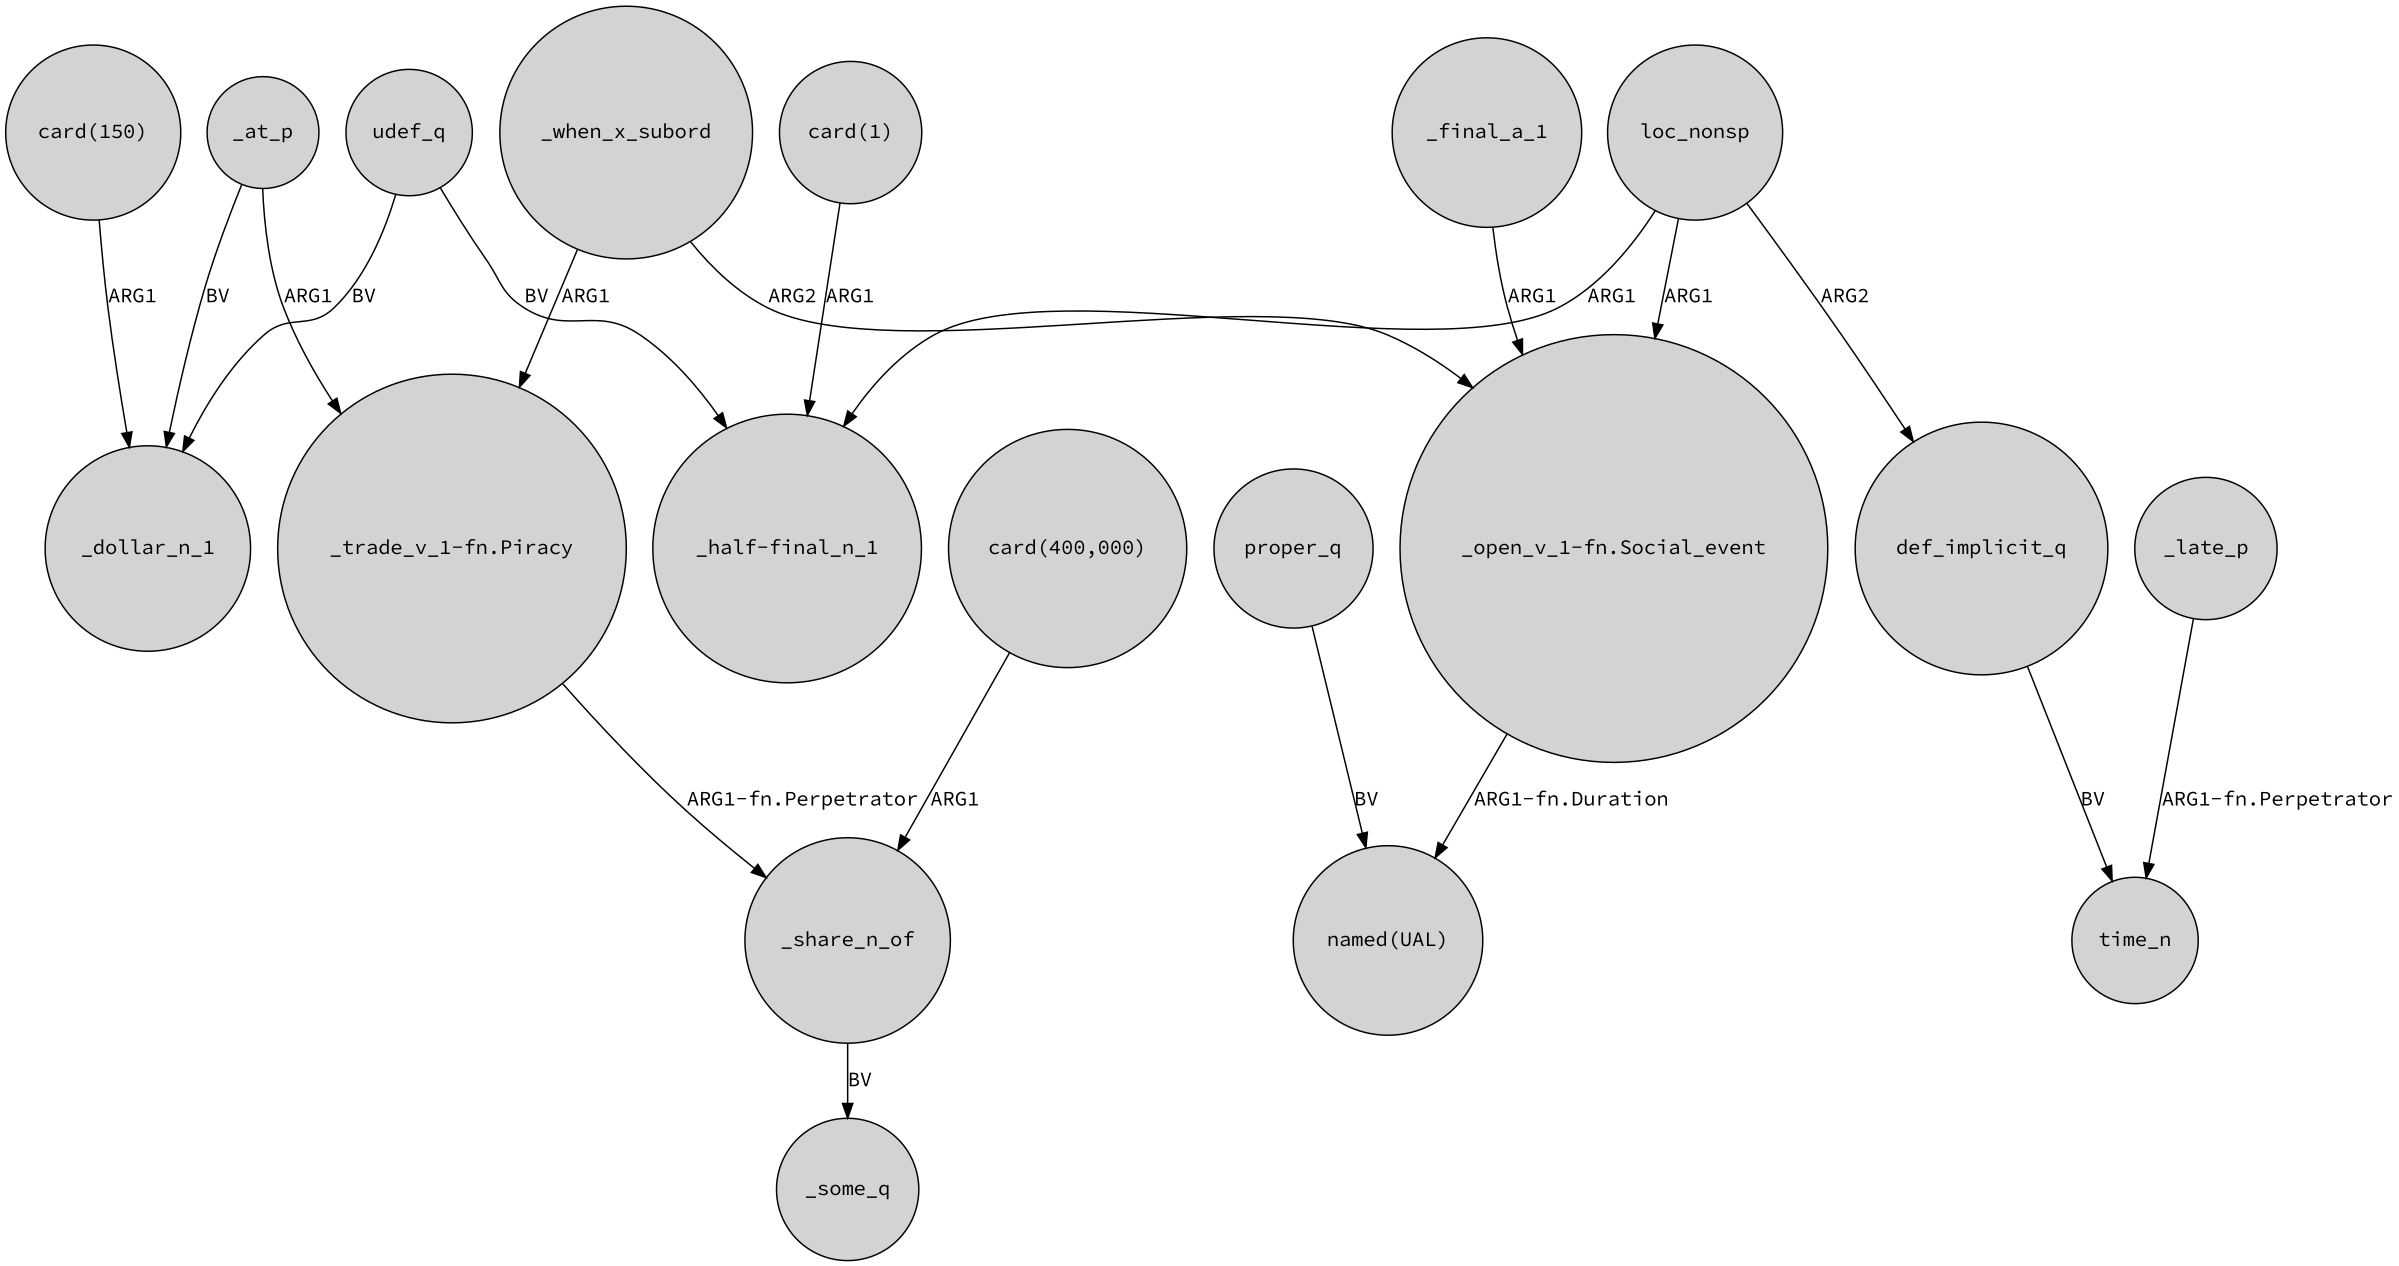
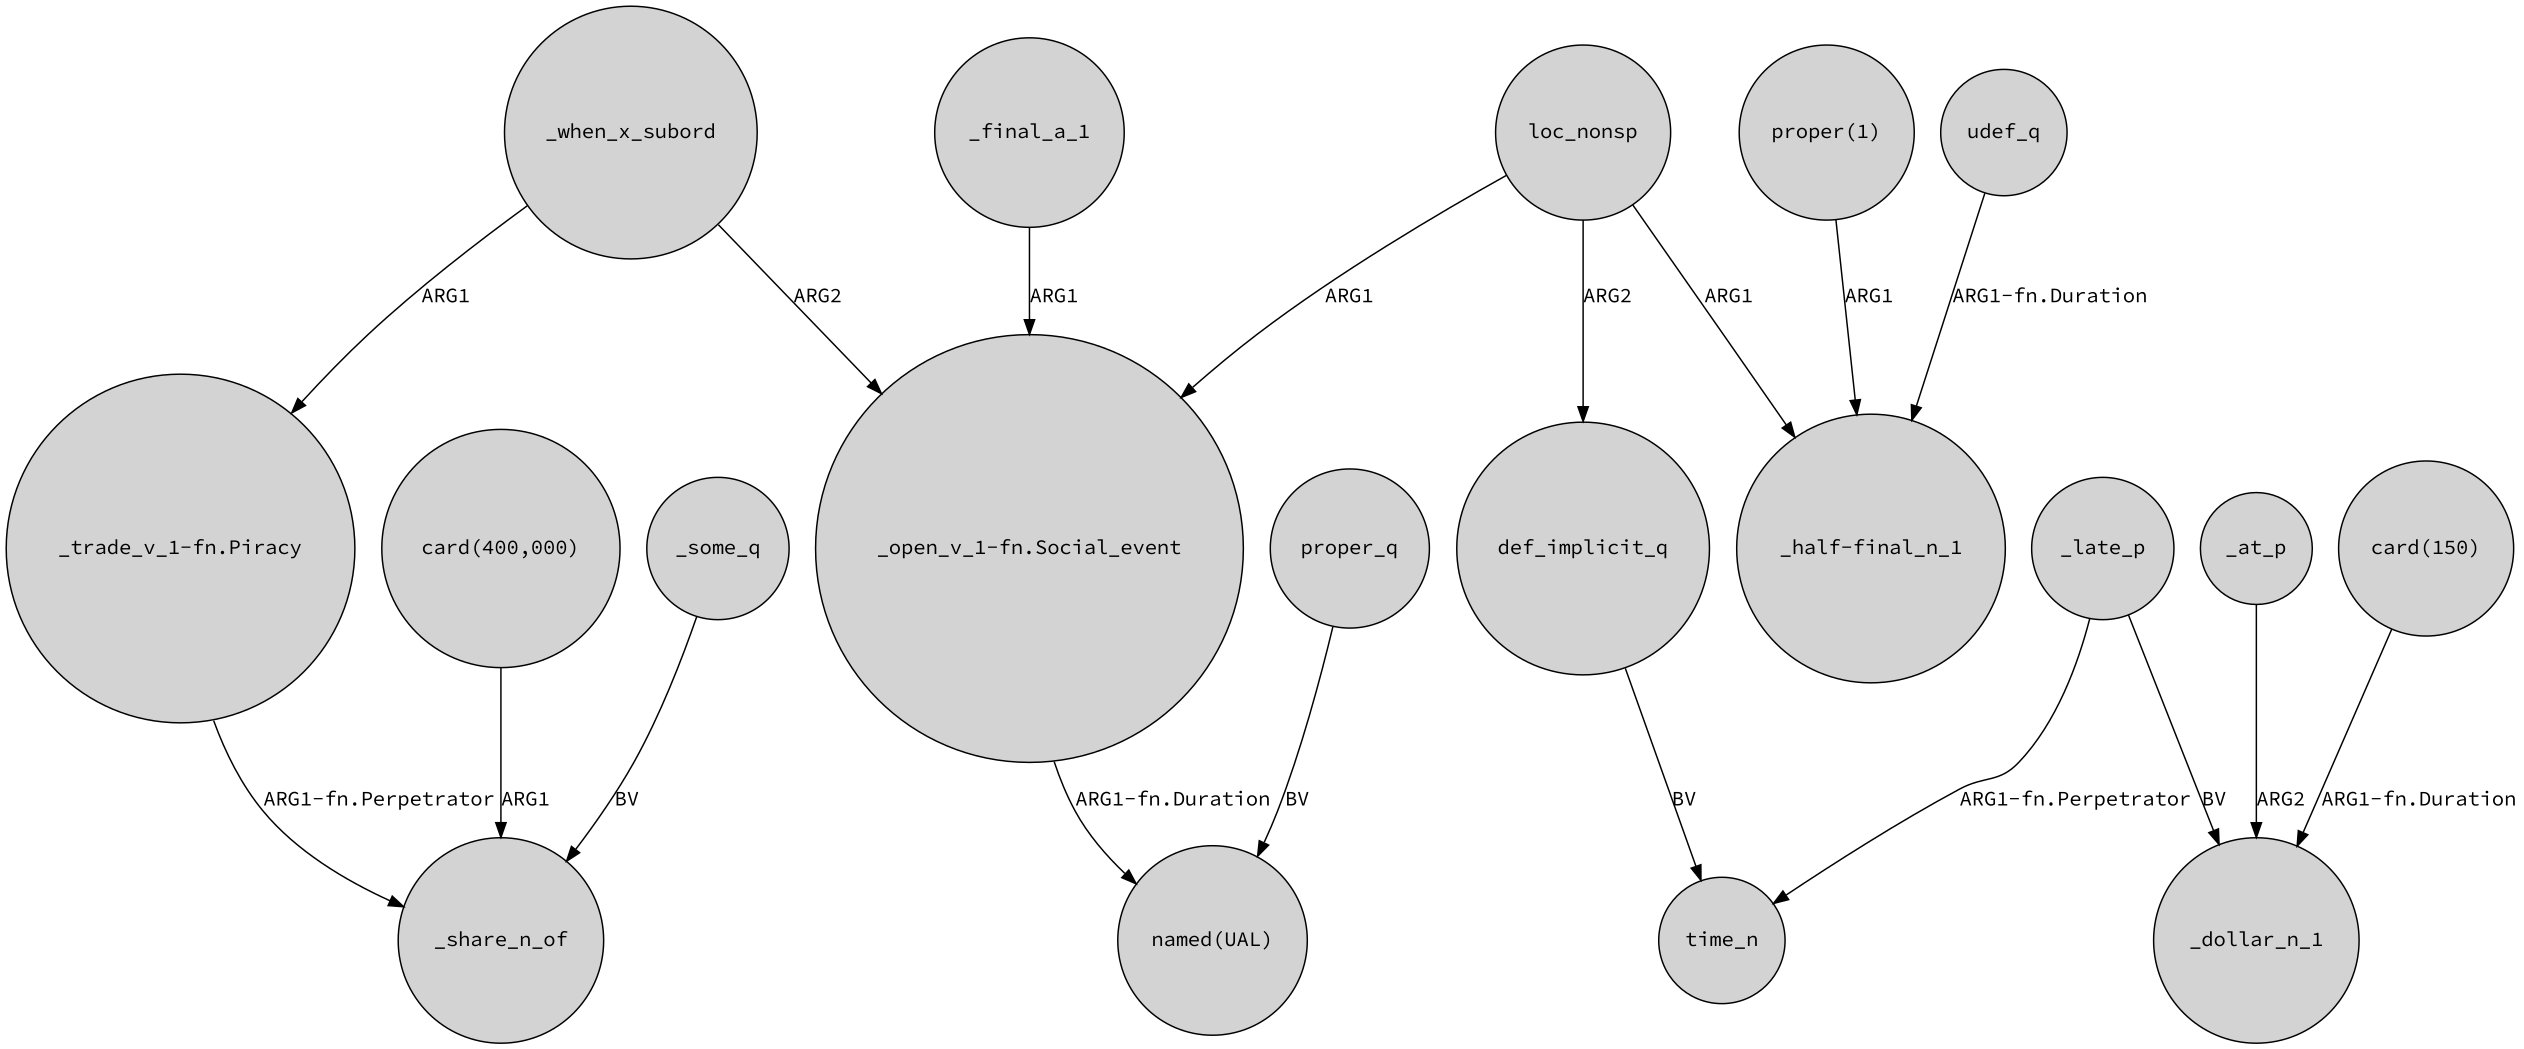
node "card(1)": label "card(1)" -> "proper(1)"
edge "card(150)" -> "_dollar_n_1": label "ARG1" -> "ARG1-fn.Duration"
edge "_at_p" -> "_dollar_n_1": label "BV" -> "ARG2"
edge "udef_q" -> "_half-final_n_1": label "BV" -> "ARG1-fn.Duration"
edge "_at_p" -> "_trade_v_1-fn.Piracy": removed, label "ARG1"
edge "udef_q" -> "_dollar_n_1": now "_late_p" -> "_dollar_n_1"
edge "_share_n_of" -> "_some_q": reversed
